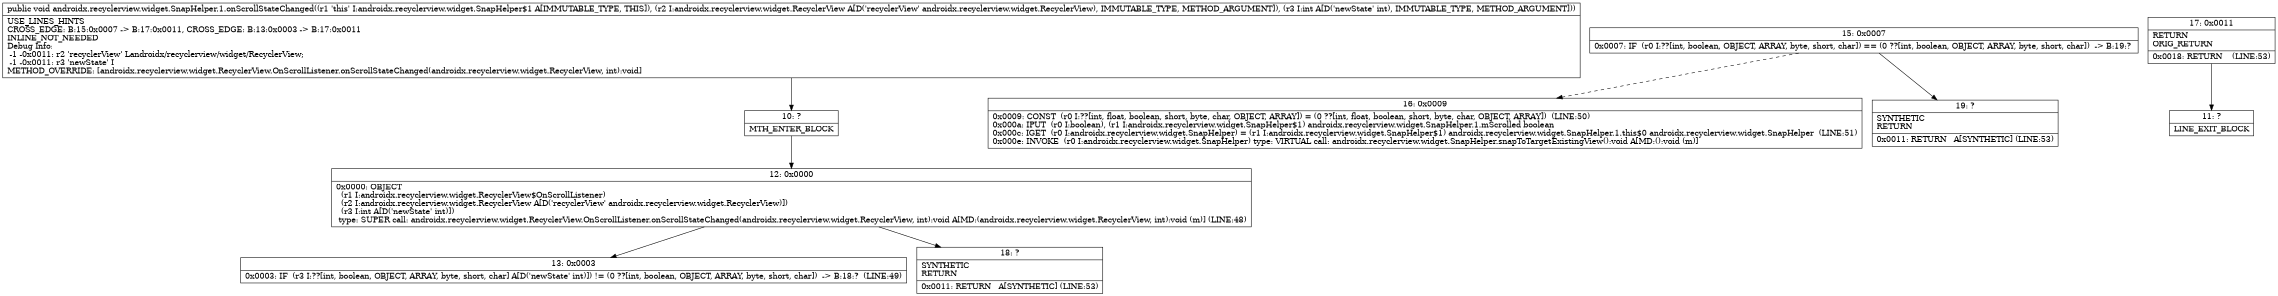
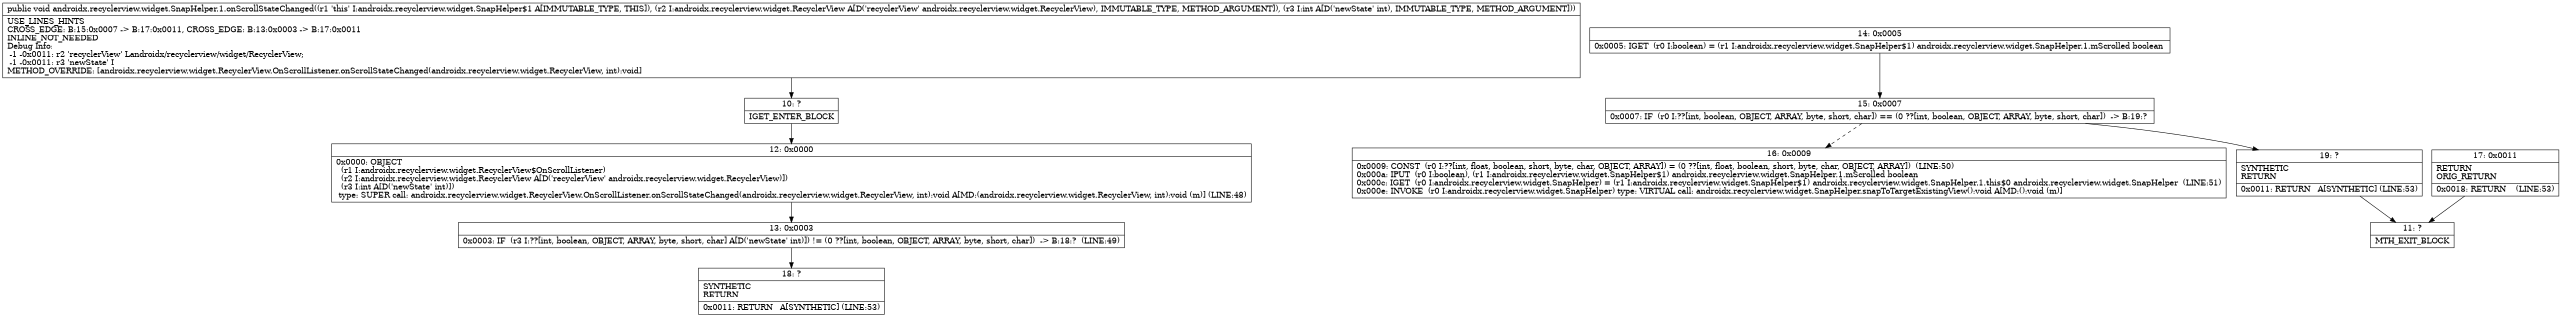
node "14: 0x0005": added
node "10: ?": text "MTH_ENTER_BLOCK" -> "IGET_ENTER_BLOCK"
node "11: ?": text "LINE_EXIT_BLOCK" -> "MTH_EXIT_BLOCK"
edge "19: ?" -> "11: ?": added
edge "12: 0x0000" -> "18: ?": now "13: 0x0003" -> "18: ?"
